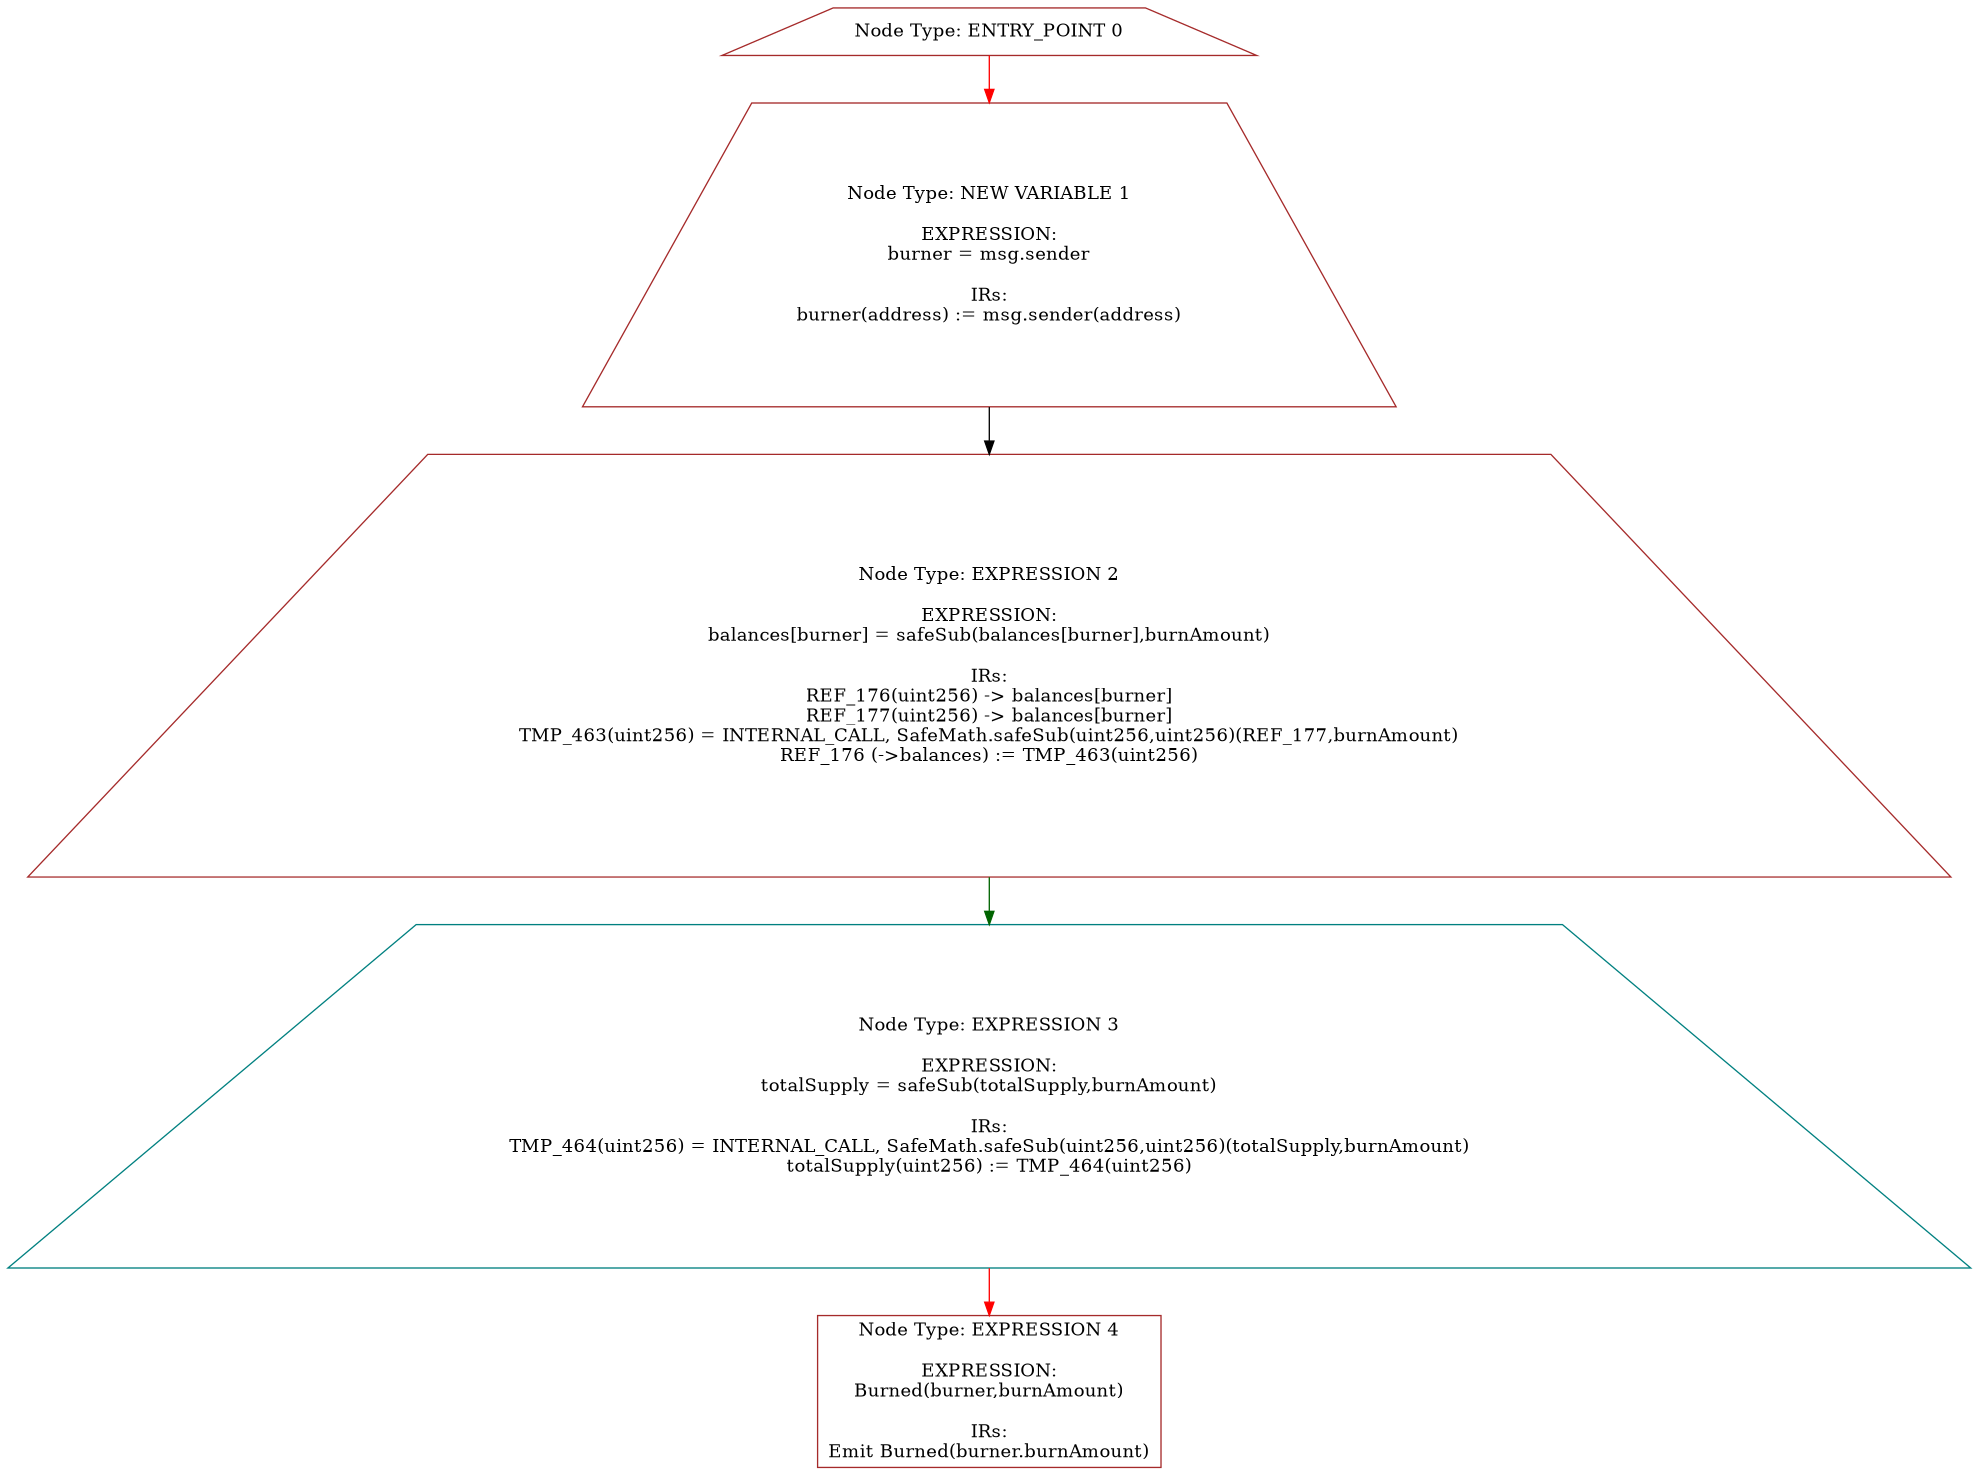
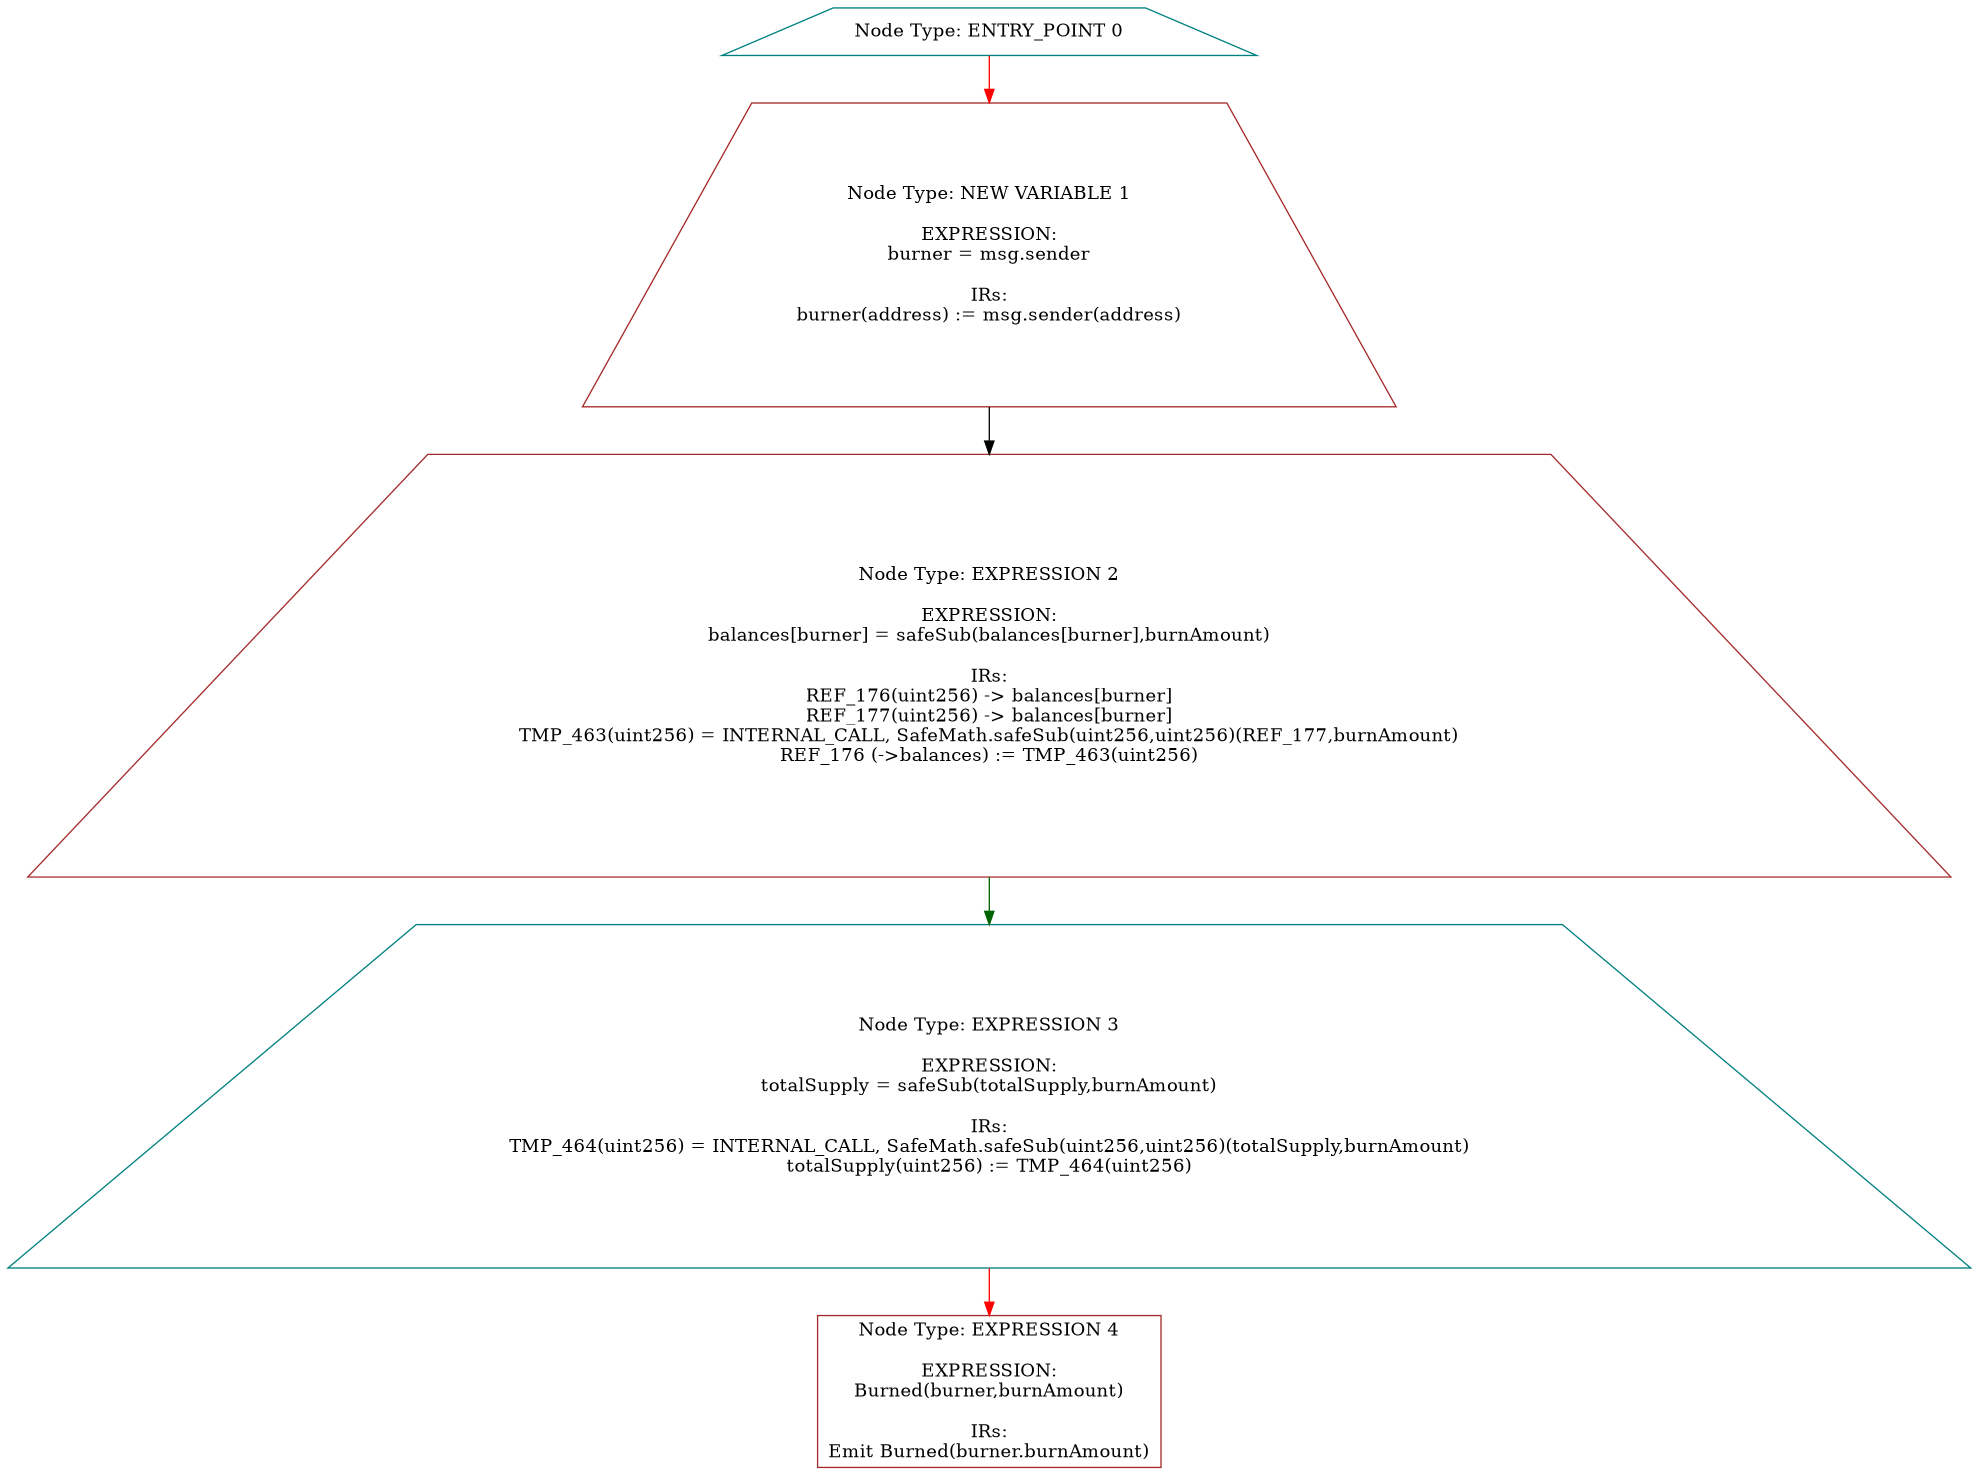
node "Node Type: ENTRY_POINT 0": color brown -> teal
